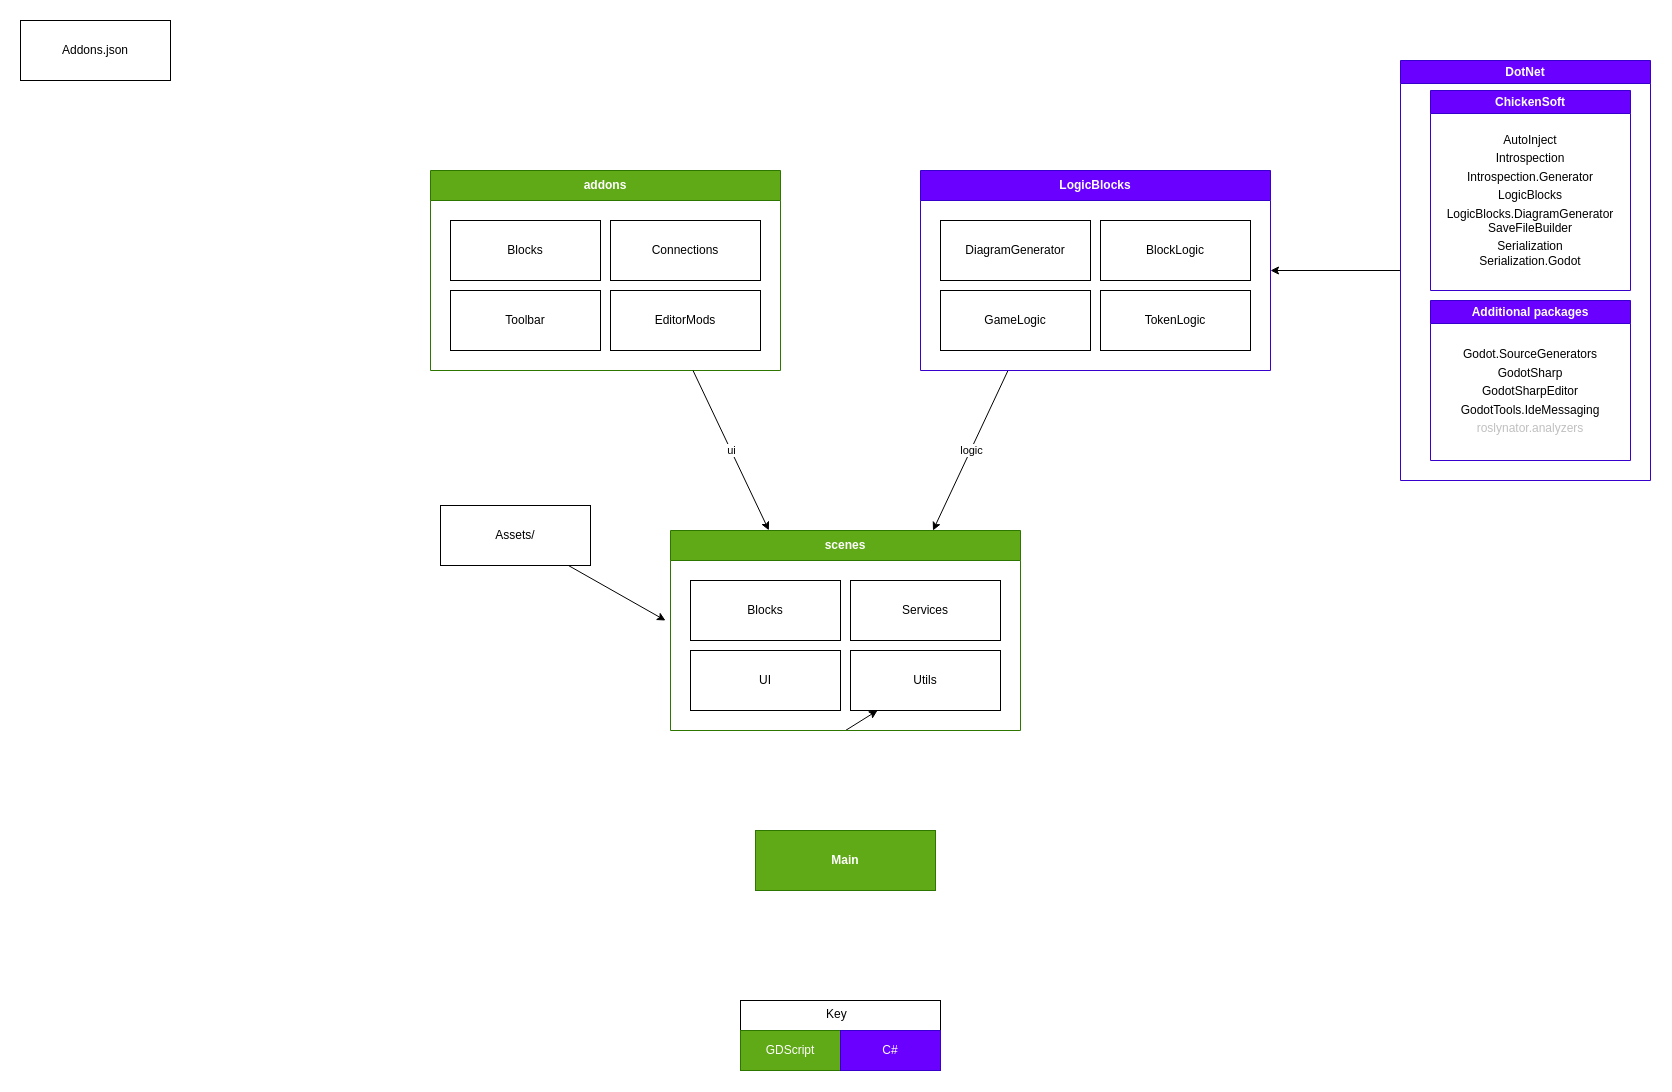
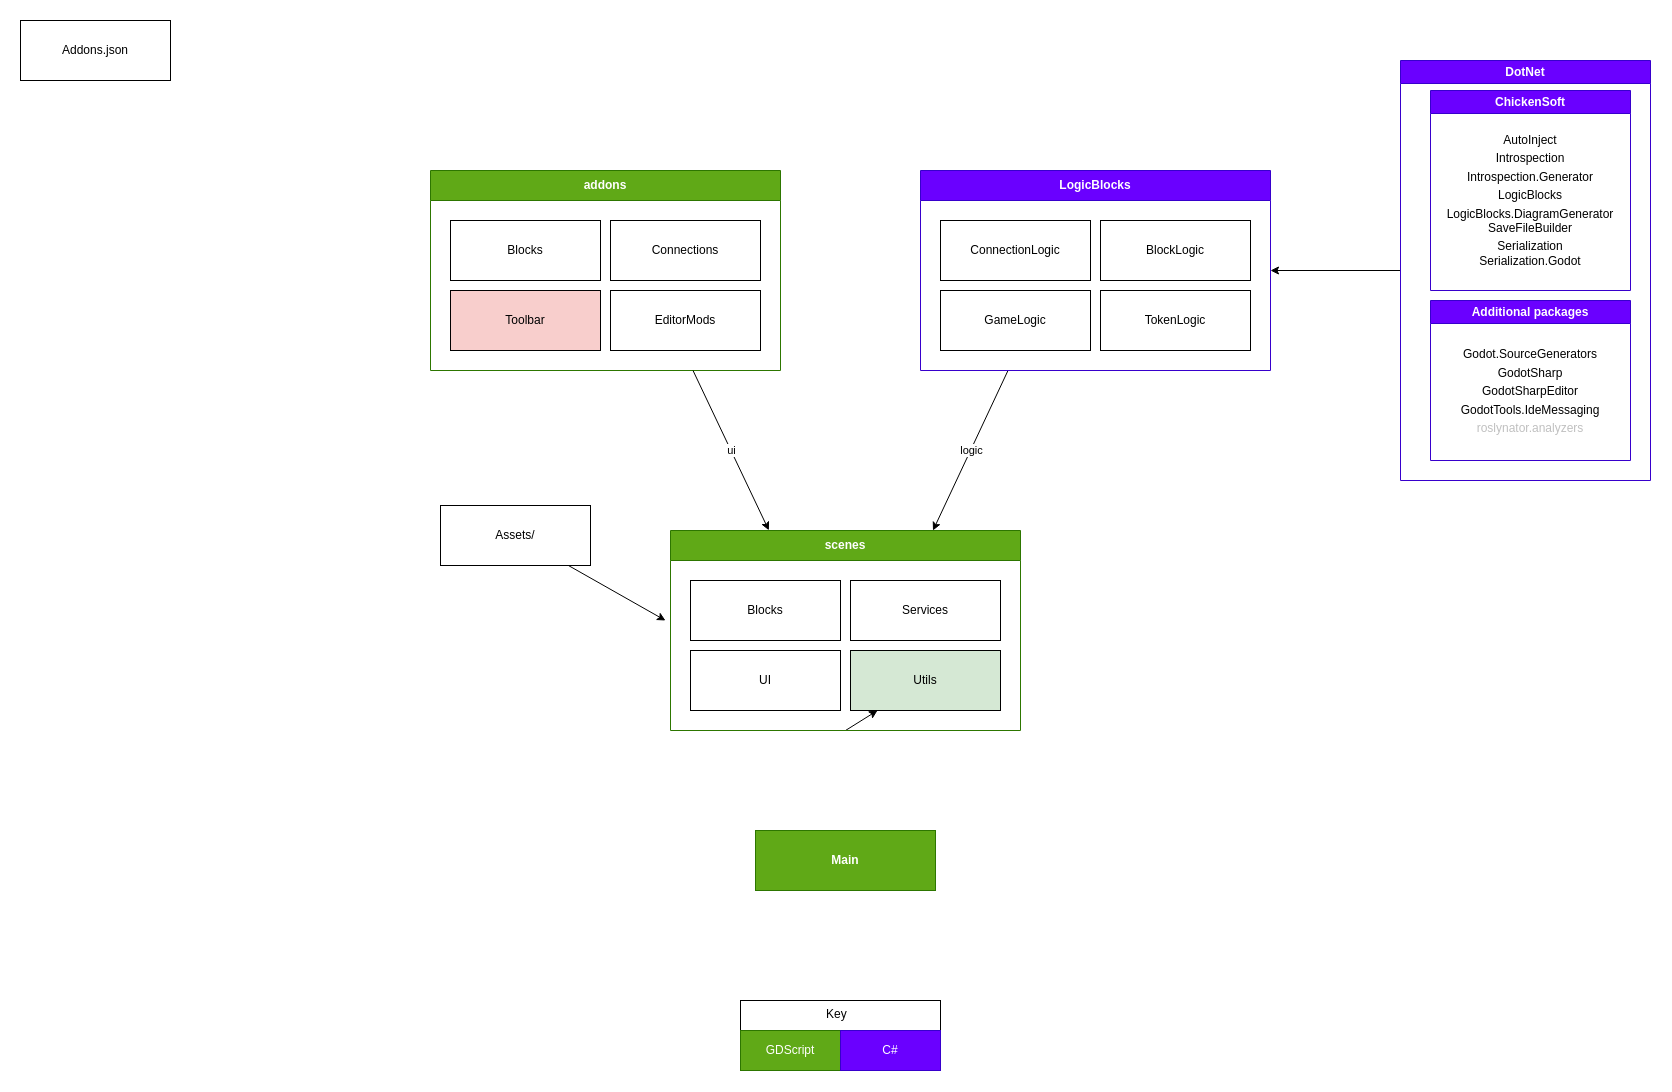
node "DiagramGenerator": label "DiagramGenerator" -> "ConnectionLogic"
node "Toolbar": fillcolor #ffffff -> #f8cecc
node "Utils": fillcolor #ffffff -> #d5e8d4
